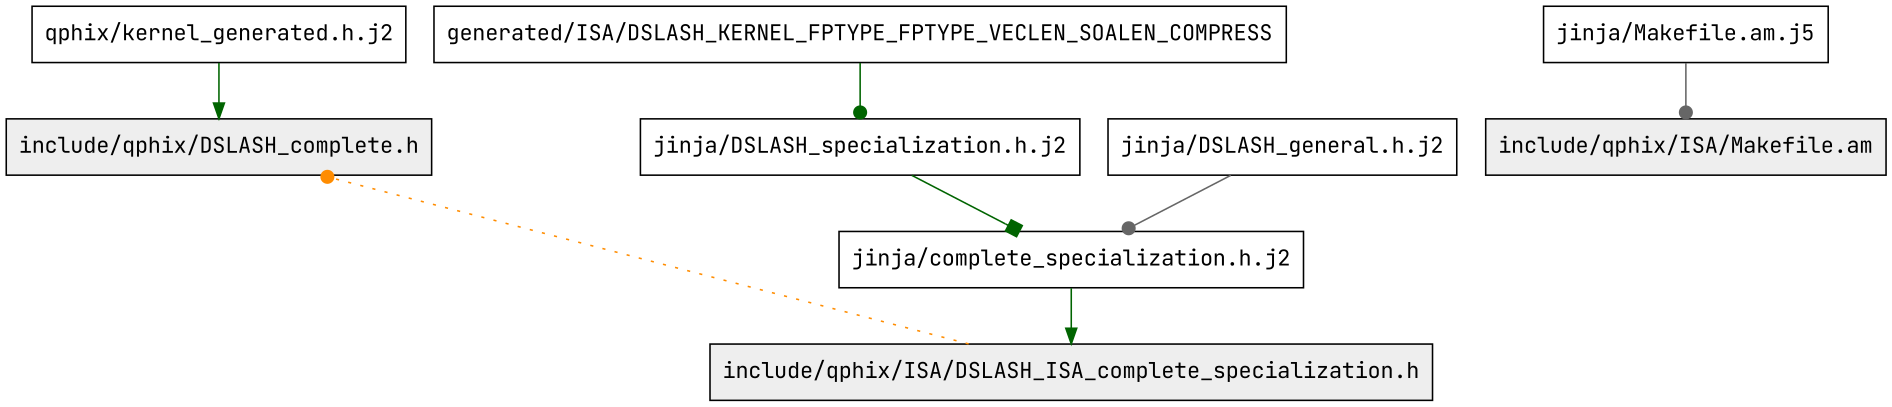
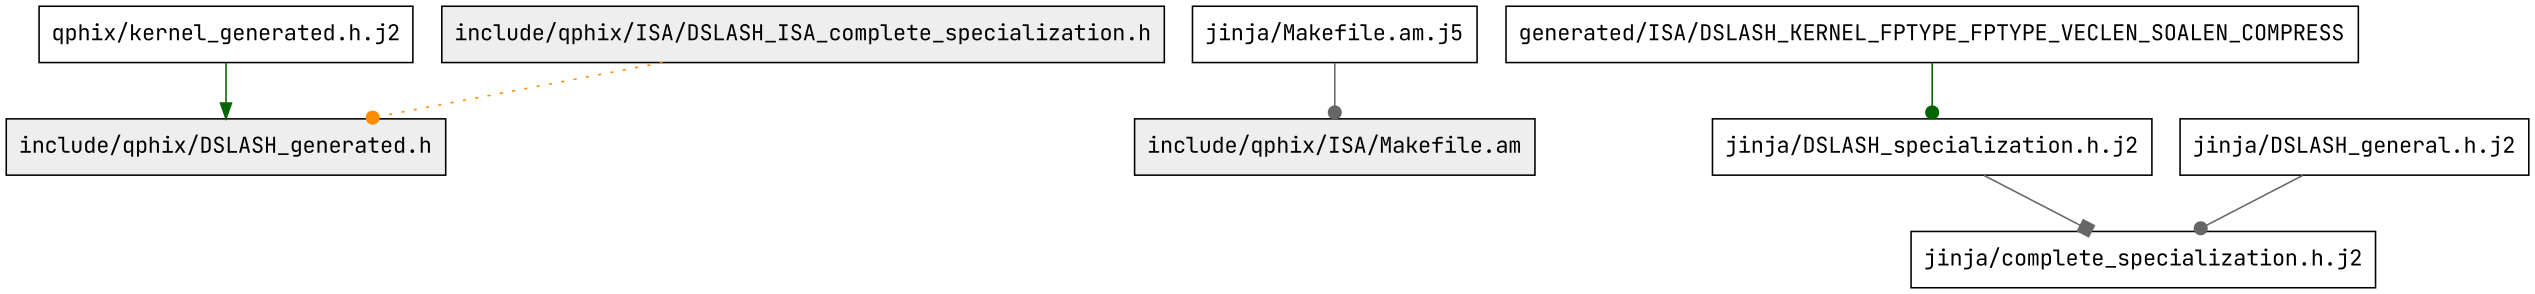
node "include/qphix/DSLASH_complete.h": label "include/qphix/DSLASH_complete.h" -> "include/qphix/DSLASH_generated.h"
edge "jinja/DSLASH_specialization.h.j2" -> "jinja/complete_specialization.h.j2": color darkgreen -> gray40
edge "jinja/complete_specialization.h.j2" -> "include/qphix/ISA/DSLASH_ISA_complete_specialization.h": removed
